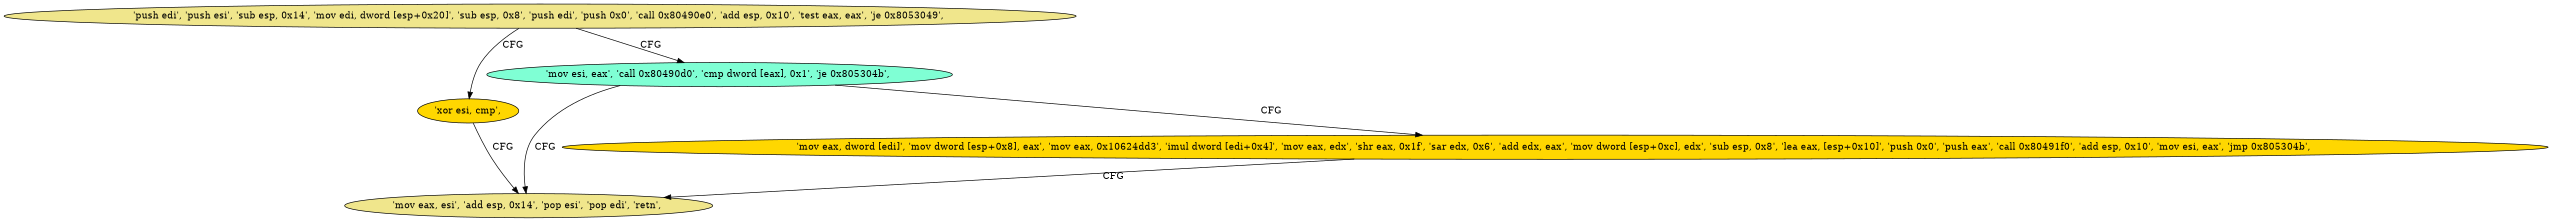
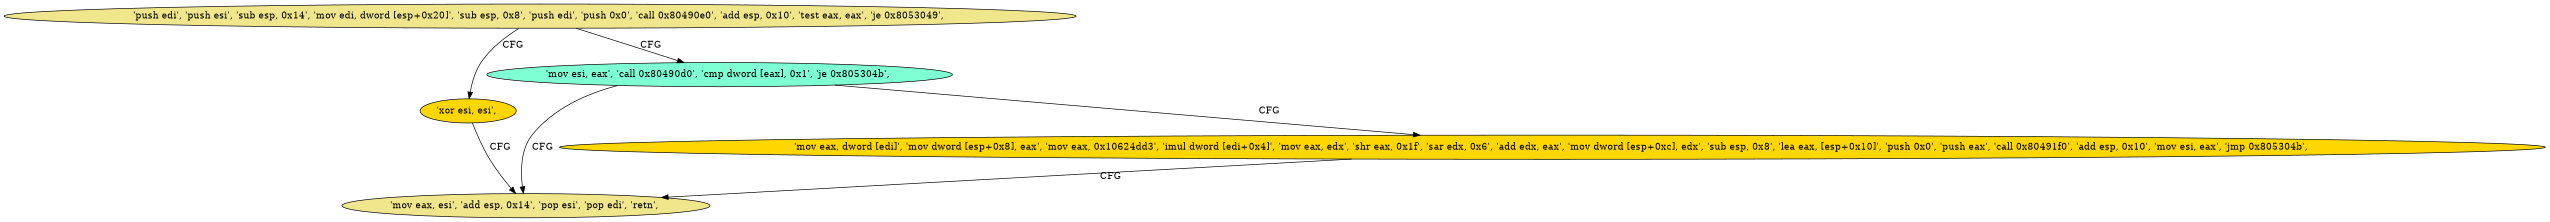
node "'xor esi, cmp',": label "'xor esi, cmp'," -> "'xor esi, esi',"
